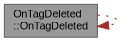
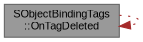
node "OnTagDeleted ::OnTagDeleted": label "OnTagDeleted ::OnTagDeleted" -> "SObjectBindingTags ::OnTagDeleted"
